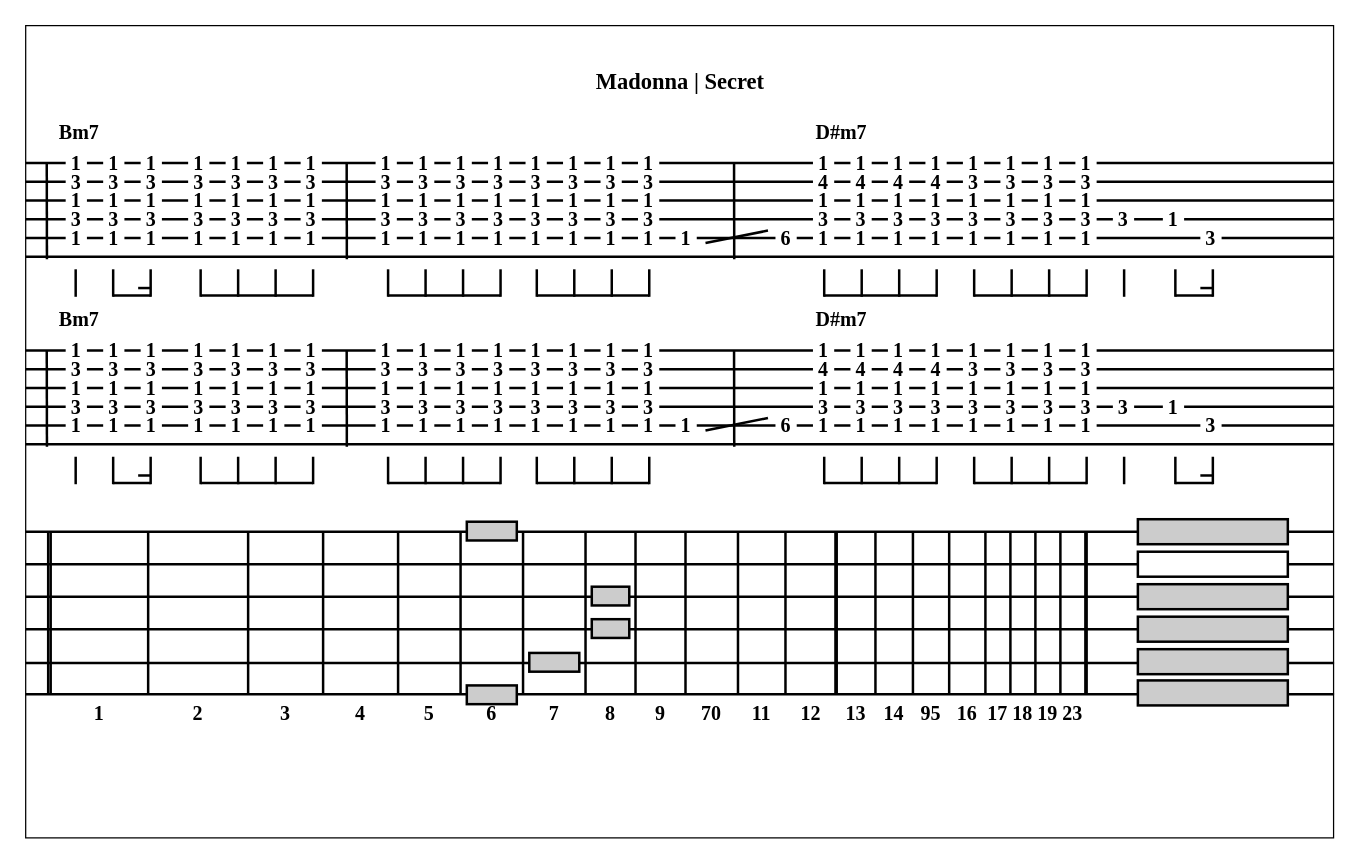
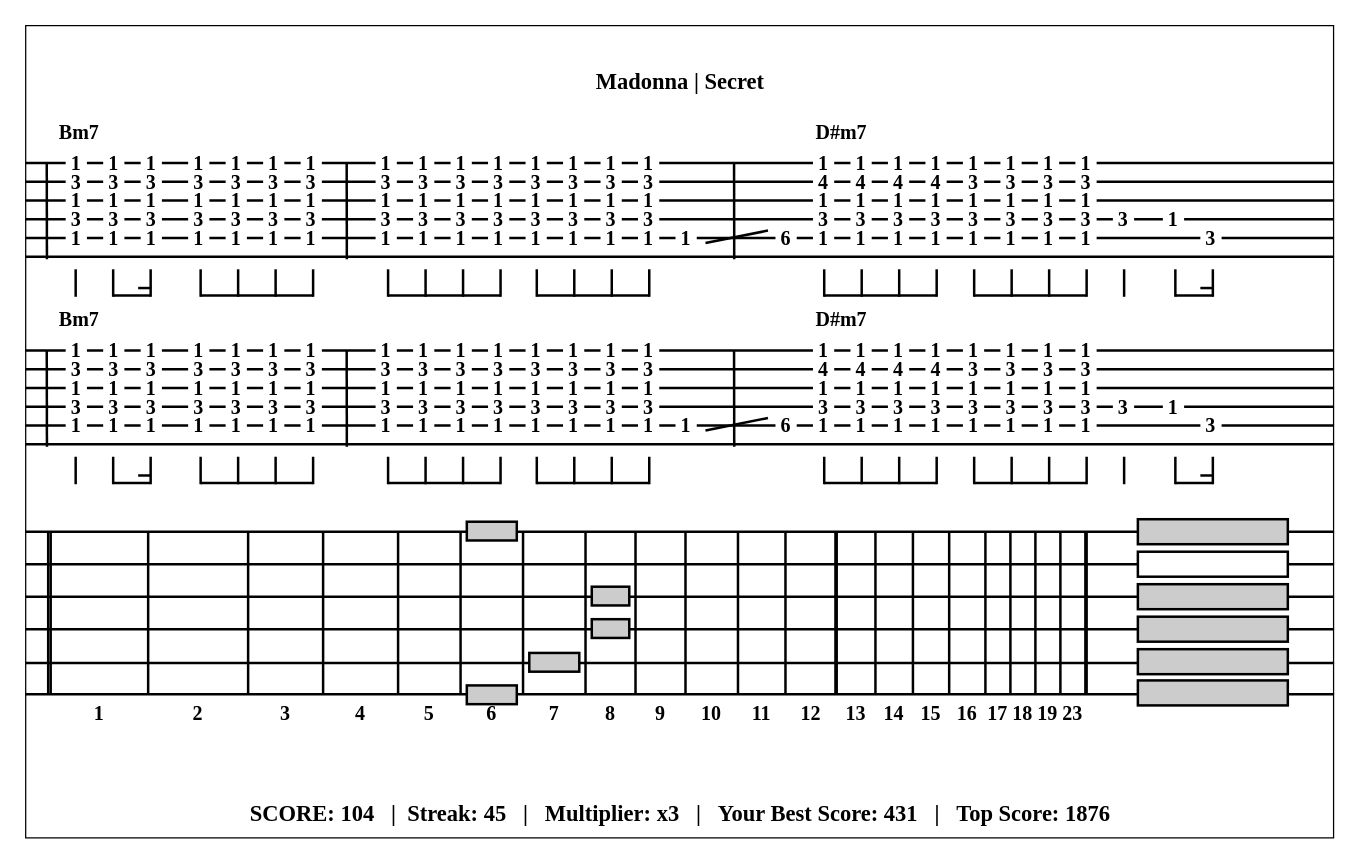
node "70": label "70" -> "10"
node "95": label "95" -> "15"
node "SCORE: 104 | Streak: 45 | Multiplier: x3 | Your Best Score: 431 | Top Score: 1876": added
